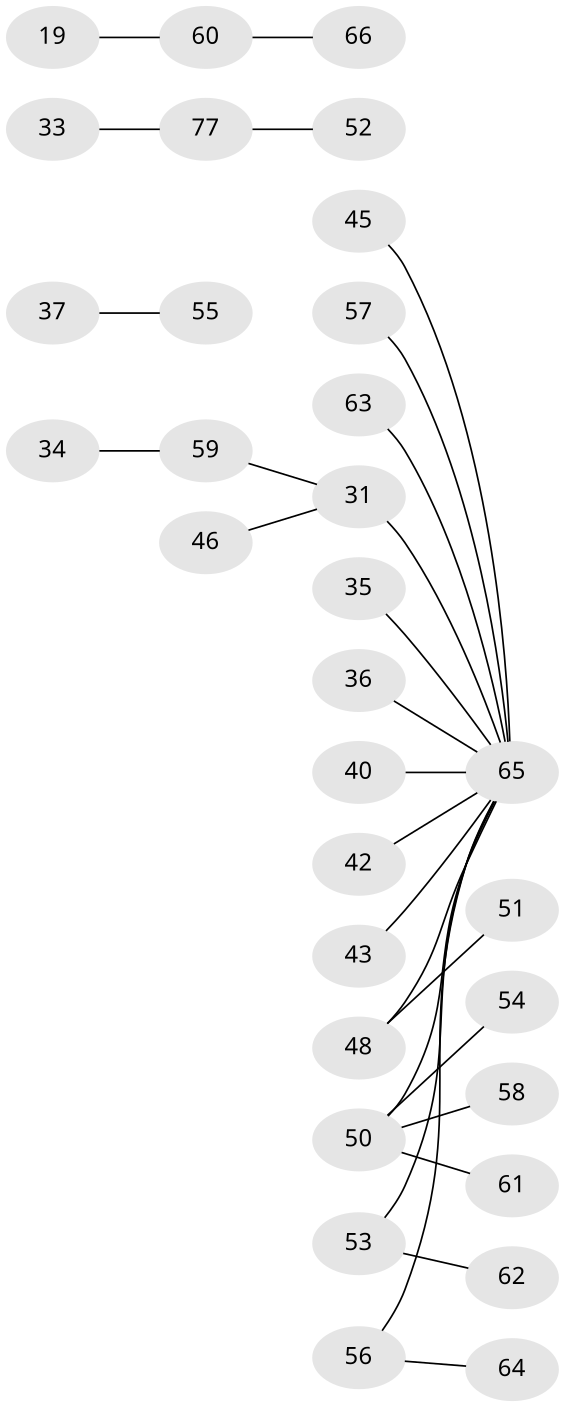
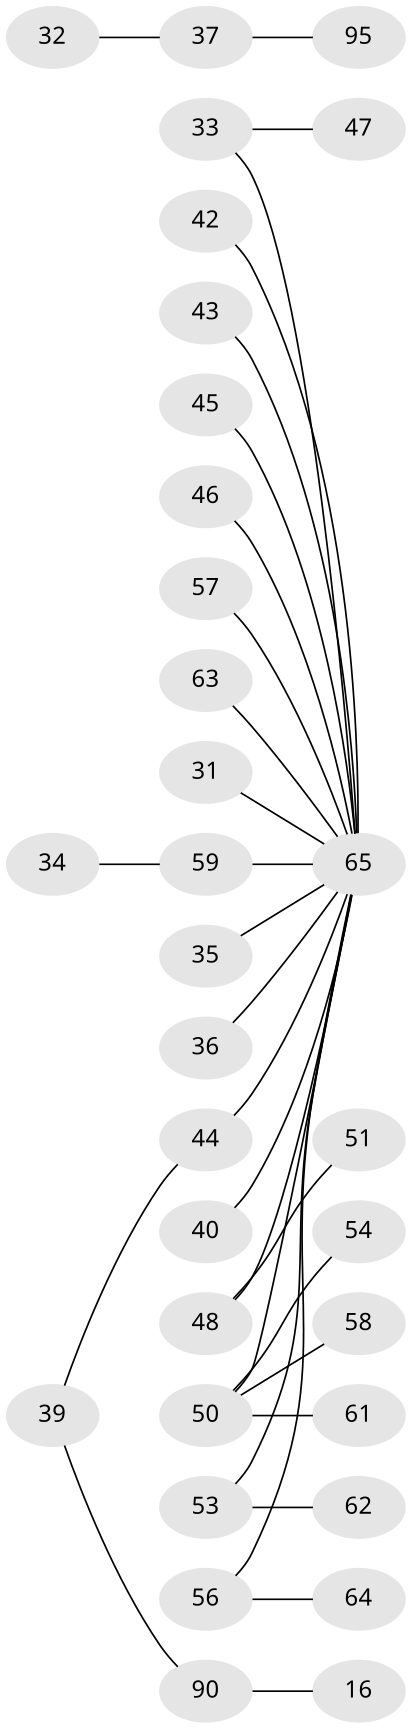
node "19": label "19" -> "39"
node "32": added
node "60": label "60" -> "90"
node "66": label "66" -> "16"
node "77": label "77" -> "47"
node "52": removed
node "55": label "55" -> "95"
edge "33" -- "65": added
edge "59" -- "31": now "59" -- "65"
edge "31" -- "46": now "65" -- "46"
node "44": added
